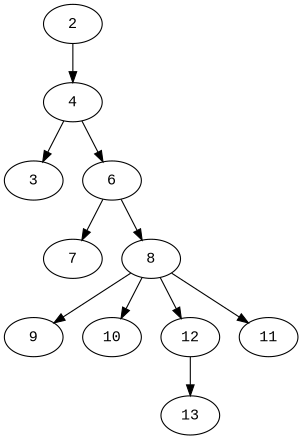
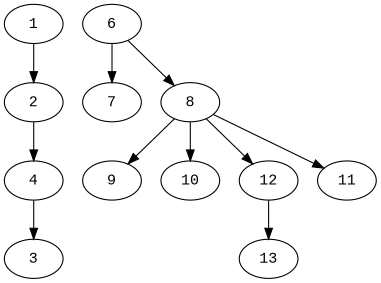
node "1": added
edge "4" -> "6": removed
